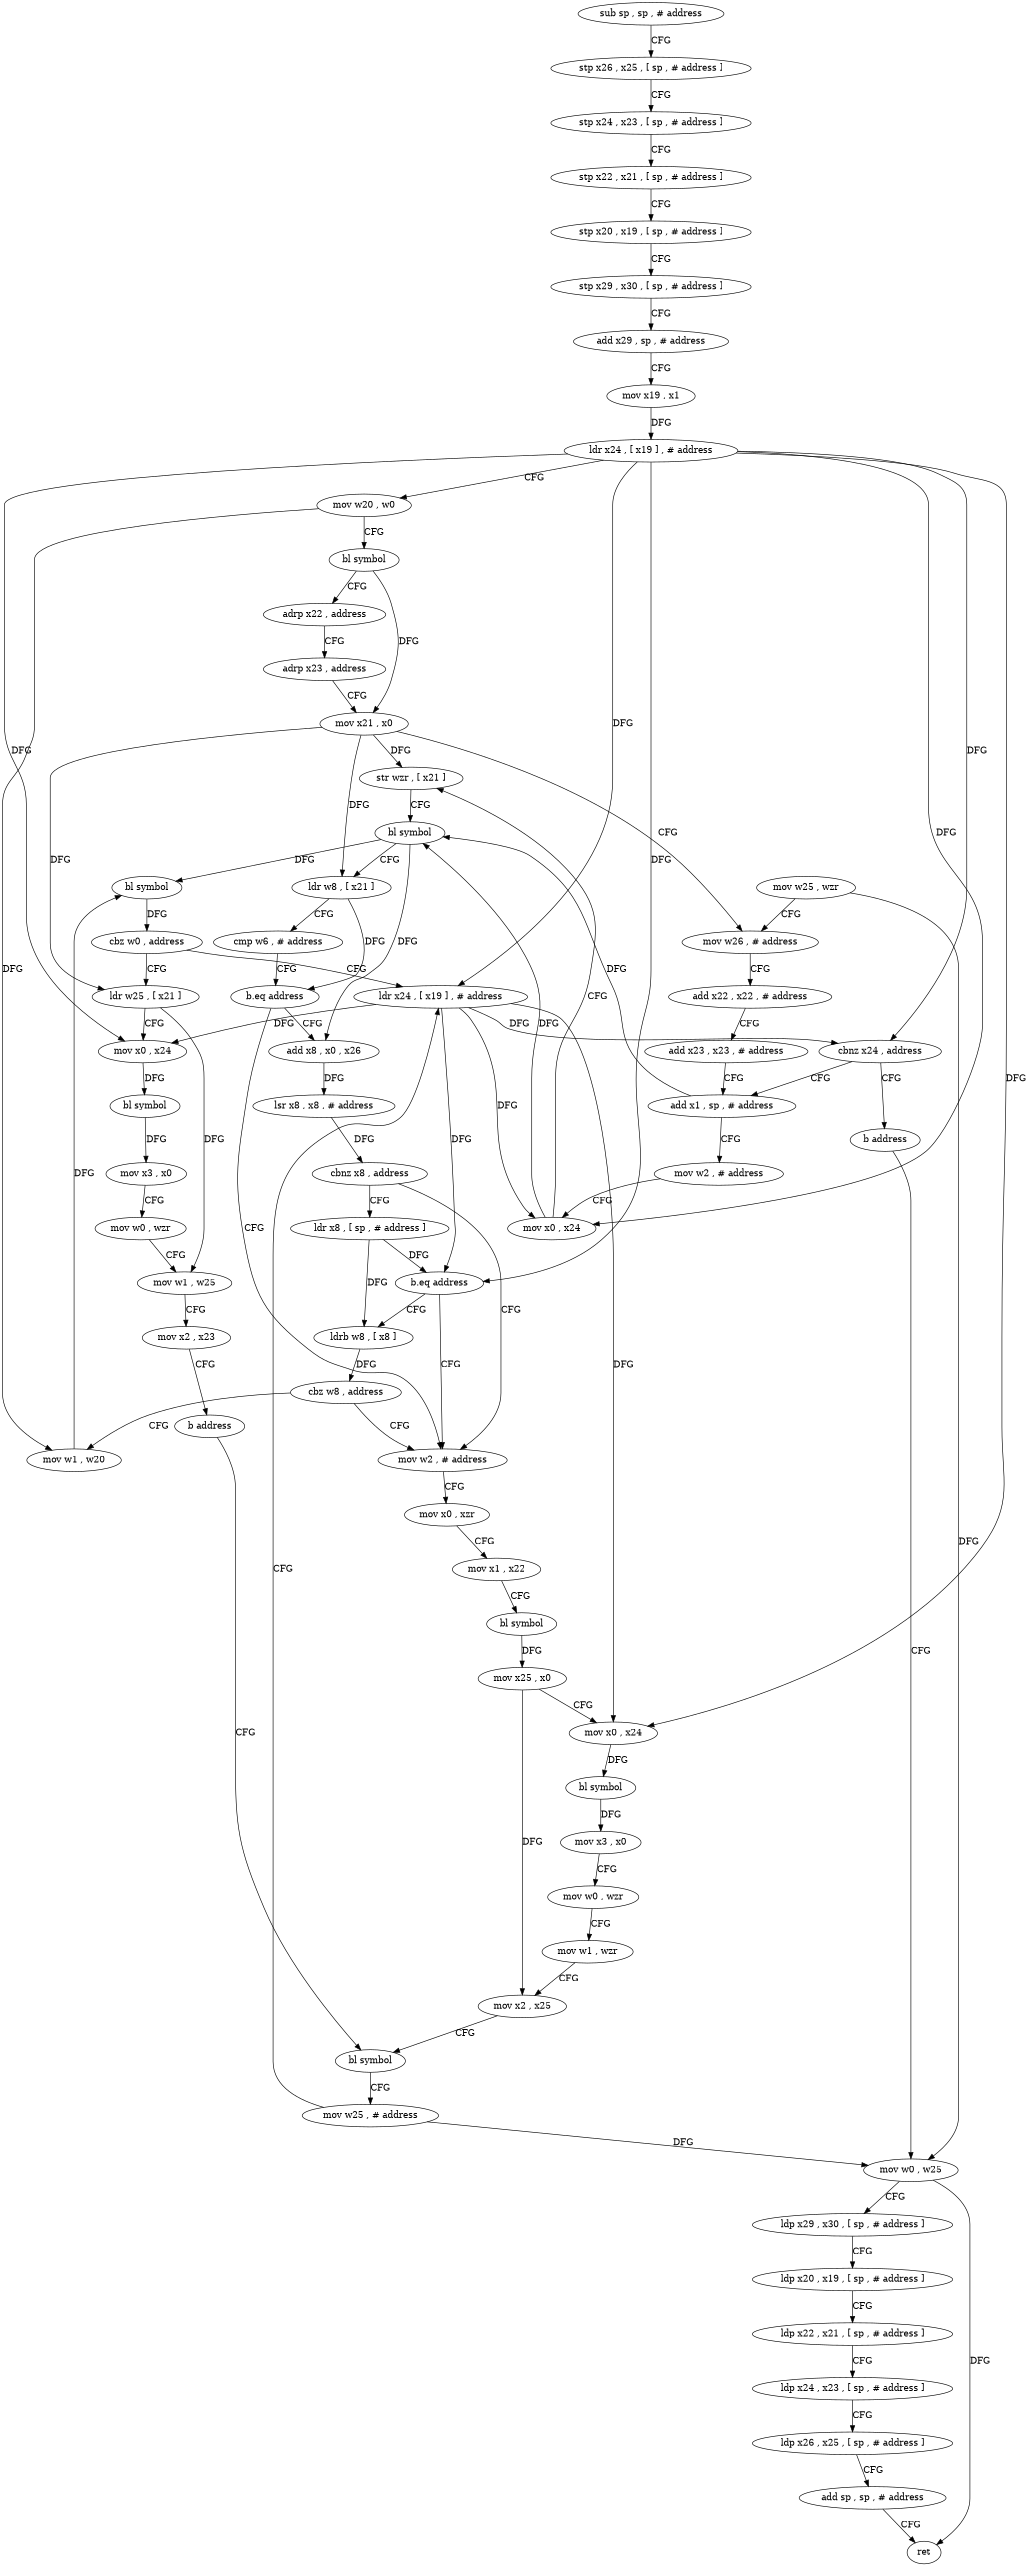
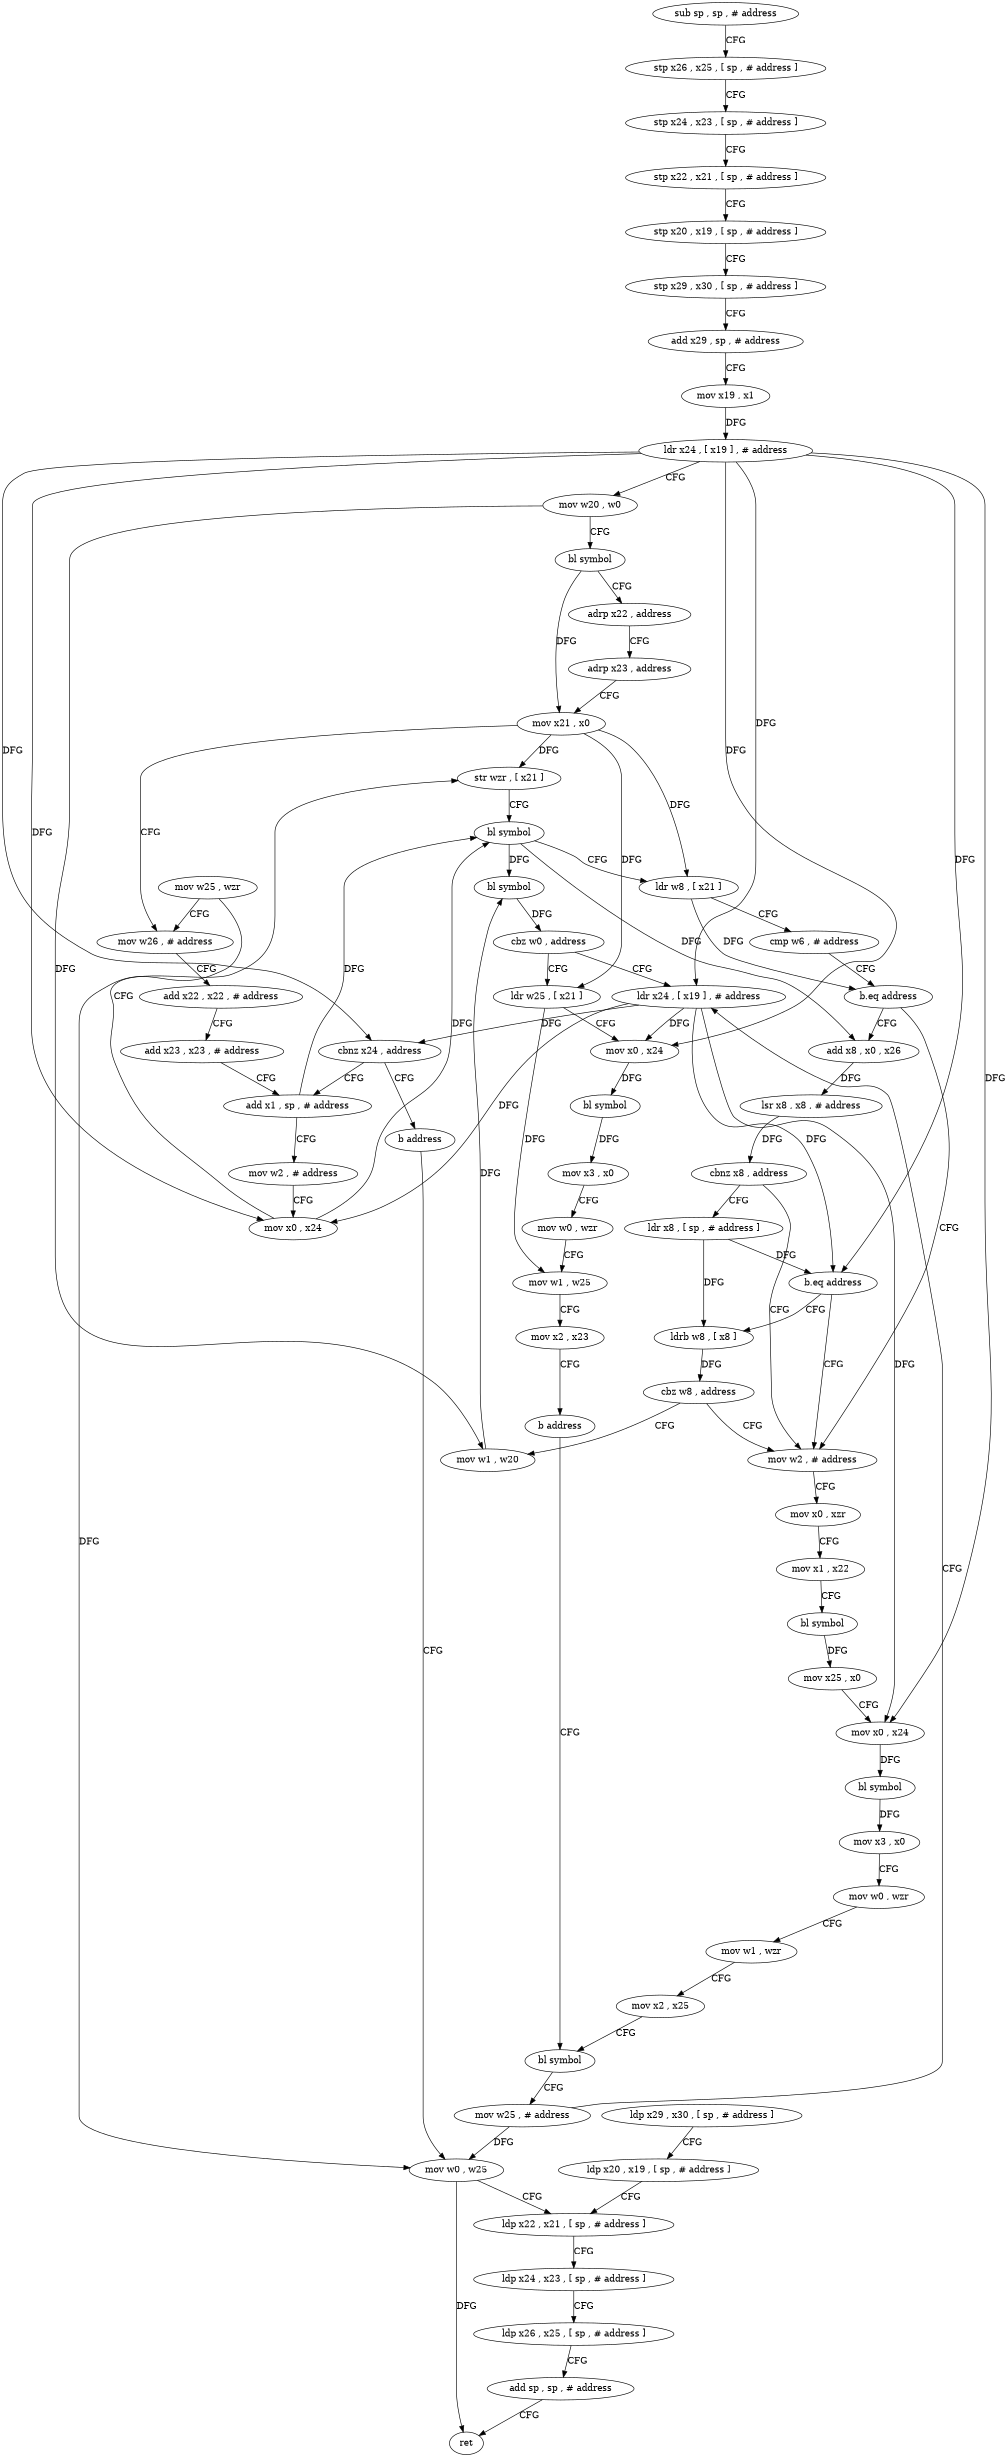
edge "mov x25 , x0" -> "mov x2 , x25": removed, label "DFG"
edge "mov w0 , w25" -> "ldp x29 , x30 , [ sp , # address ]": now "mov w0 , w25" -> "ldp x22 , x21 , [ sp , # address ]"
